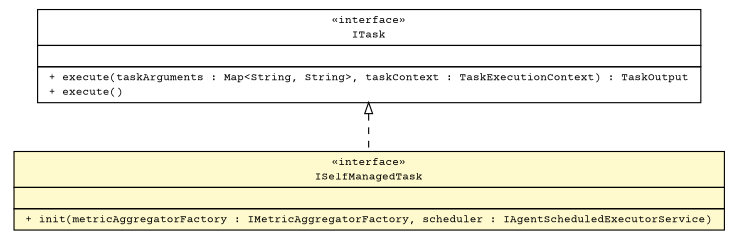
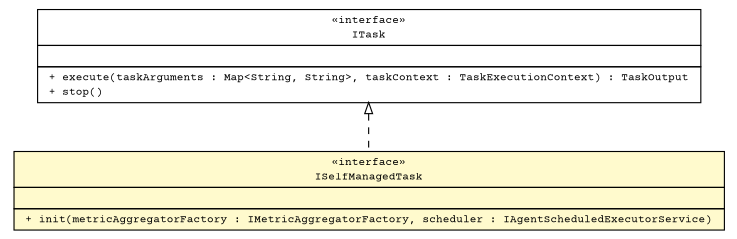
node "ITask": text "+ execute()" -> "+ stop()"
